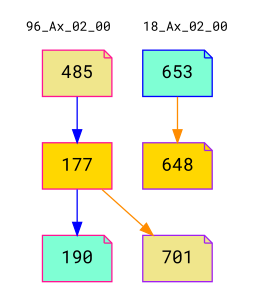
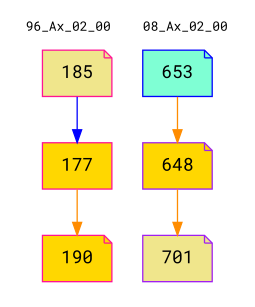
cluster "18_Ax_02_00": label "18_Ax_02_00" -> "08_Ax_02_00"
node "485": label "485" -> "185"
edge "177" -> "701": now "648" -> "701"
edge "177" -> "190": color blue -> darkorange
node "190": fillcolor aquamarine -> gold
